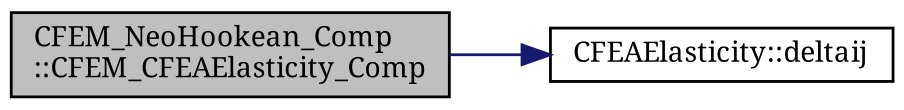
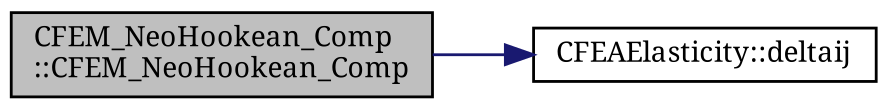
node "CFEM_NeoHookean_Comp ::CFEM_CFEAElasticity_Comp": label "CFEM_NeoHookean_Comp ::CFEM_CFEAElasticity_Comp" -> "CFEM_NeoHookean_Comp ::CFEM_NeoHookean_Comp"
